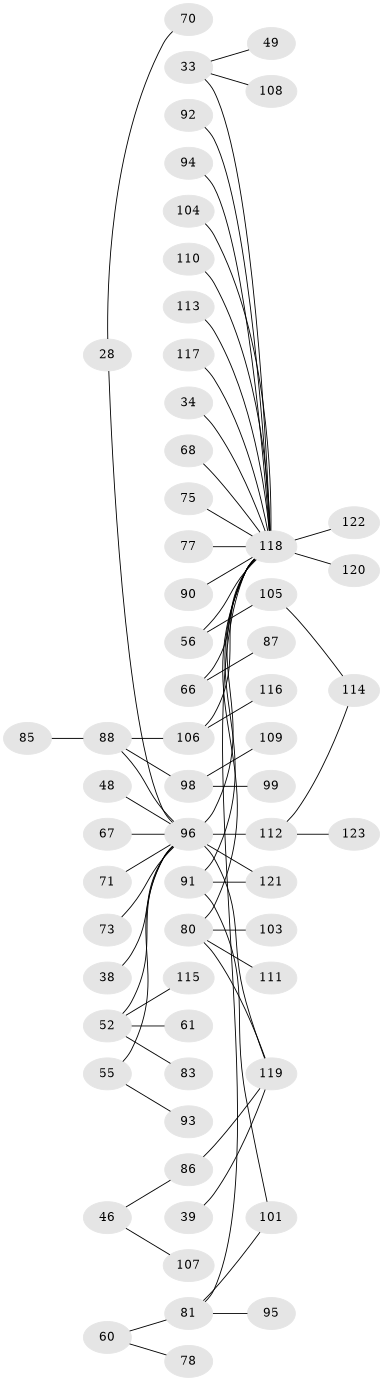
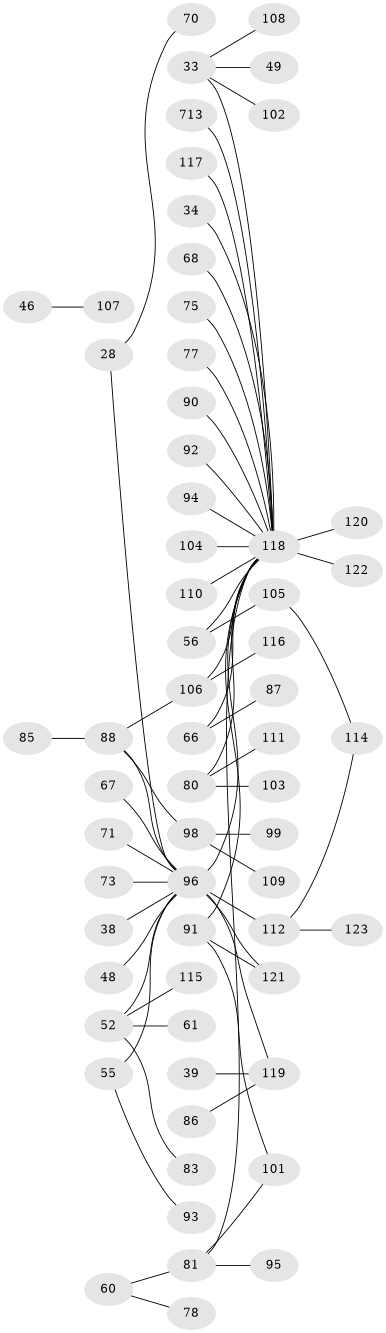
node "102": added
node "113": label "113" -> "713"
edge "80" -- "119": removed
edge "86" -- "46": removed
